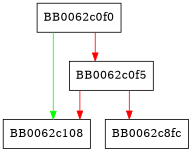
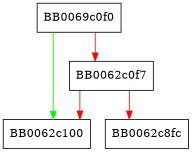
node "BB0062c0f0": label "BB0062c0f0" -> "BB0069c0f0"
node "BB0062c0f5": label "BB0062c0f5" -> "BB0062c0f7"
node "BB0062c108": label "BB0062c108" -> "BB0062c100"
